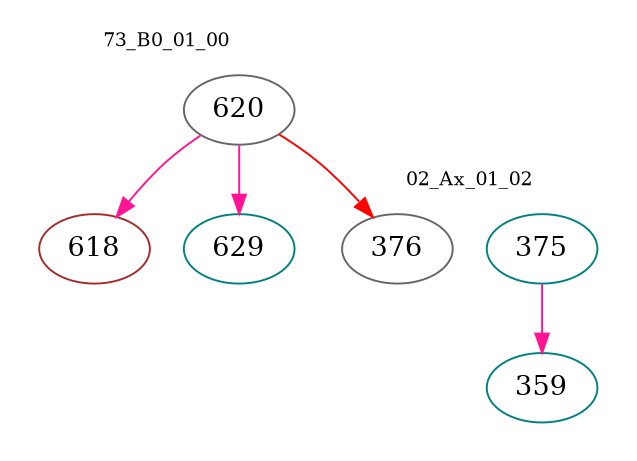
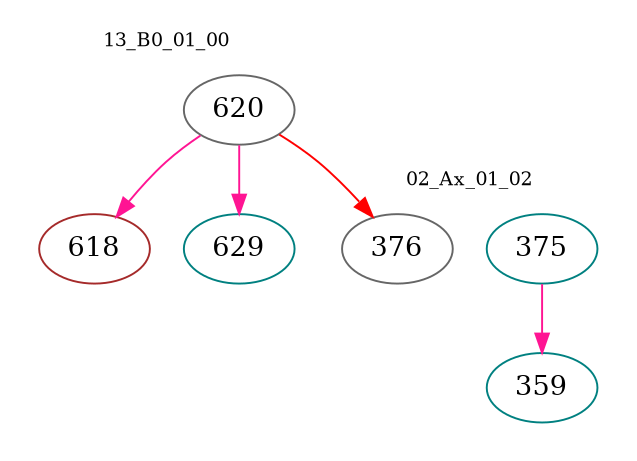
cluster "73_B0_01_00": label "73_B0_01_00" -> "13_B0_01_00"
